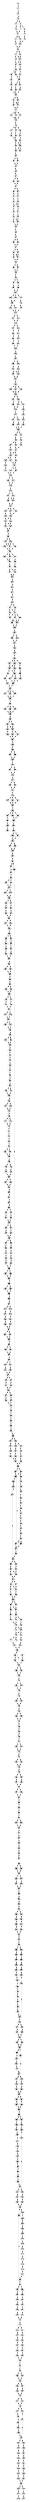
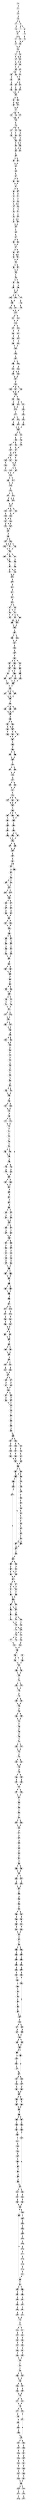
edge "S22" -> "S24": now "S22" -> "S23"
node "S293": added
edge "S531" -> "S533": added, label "C"
